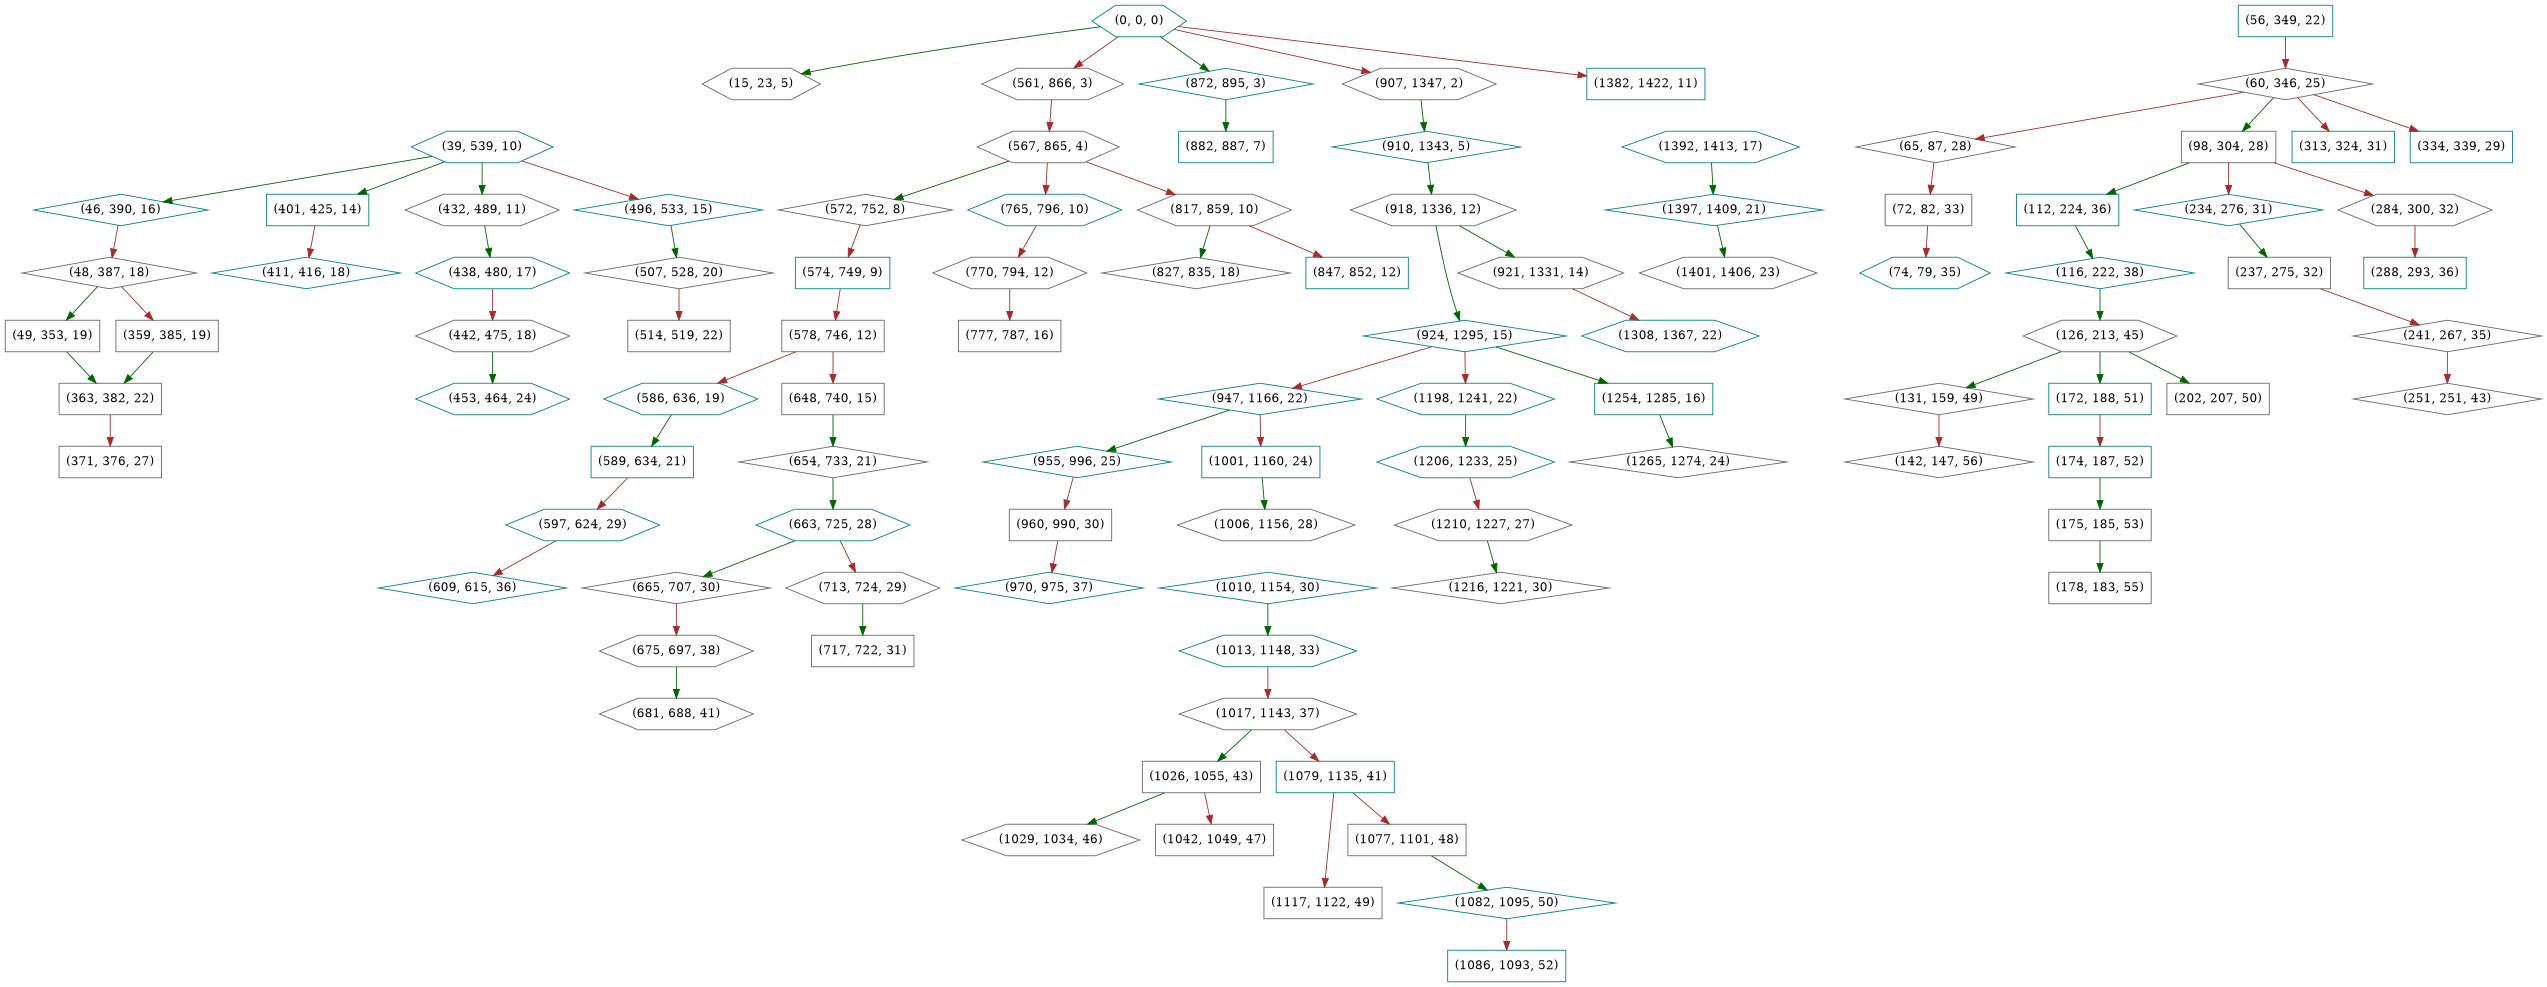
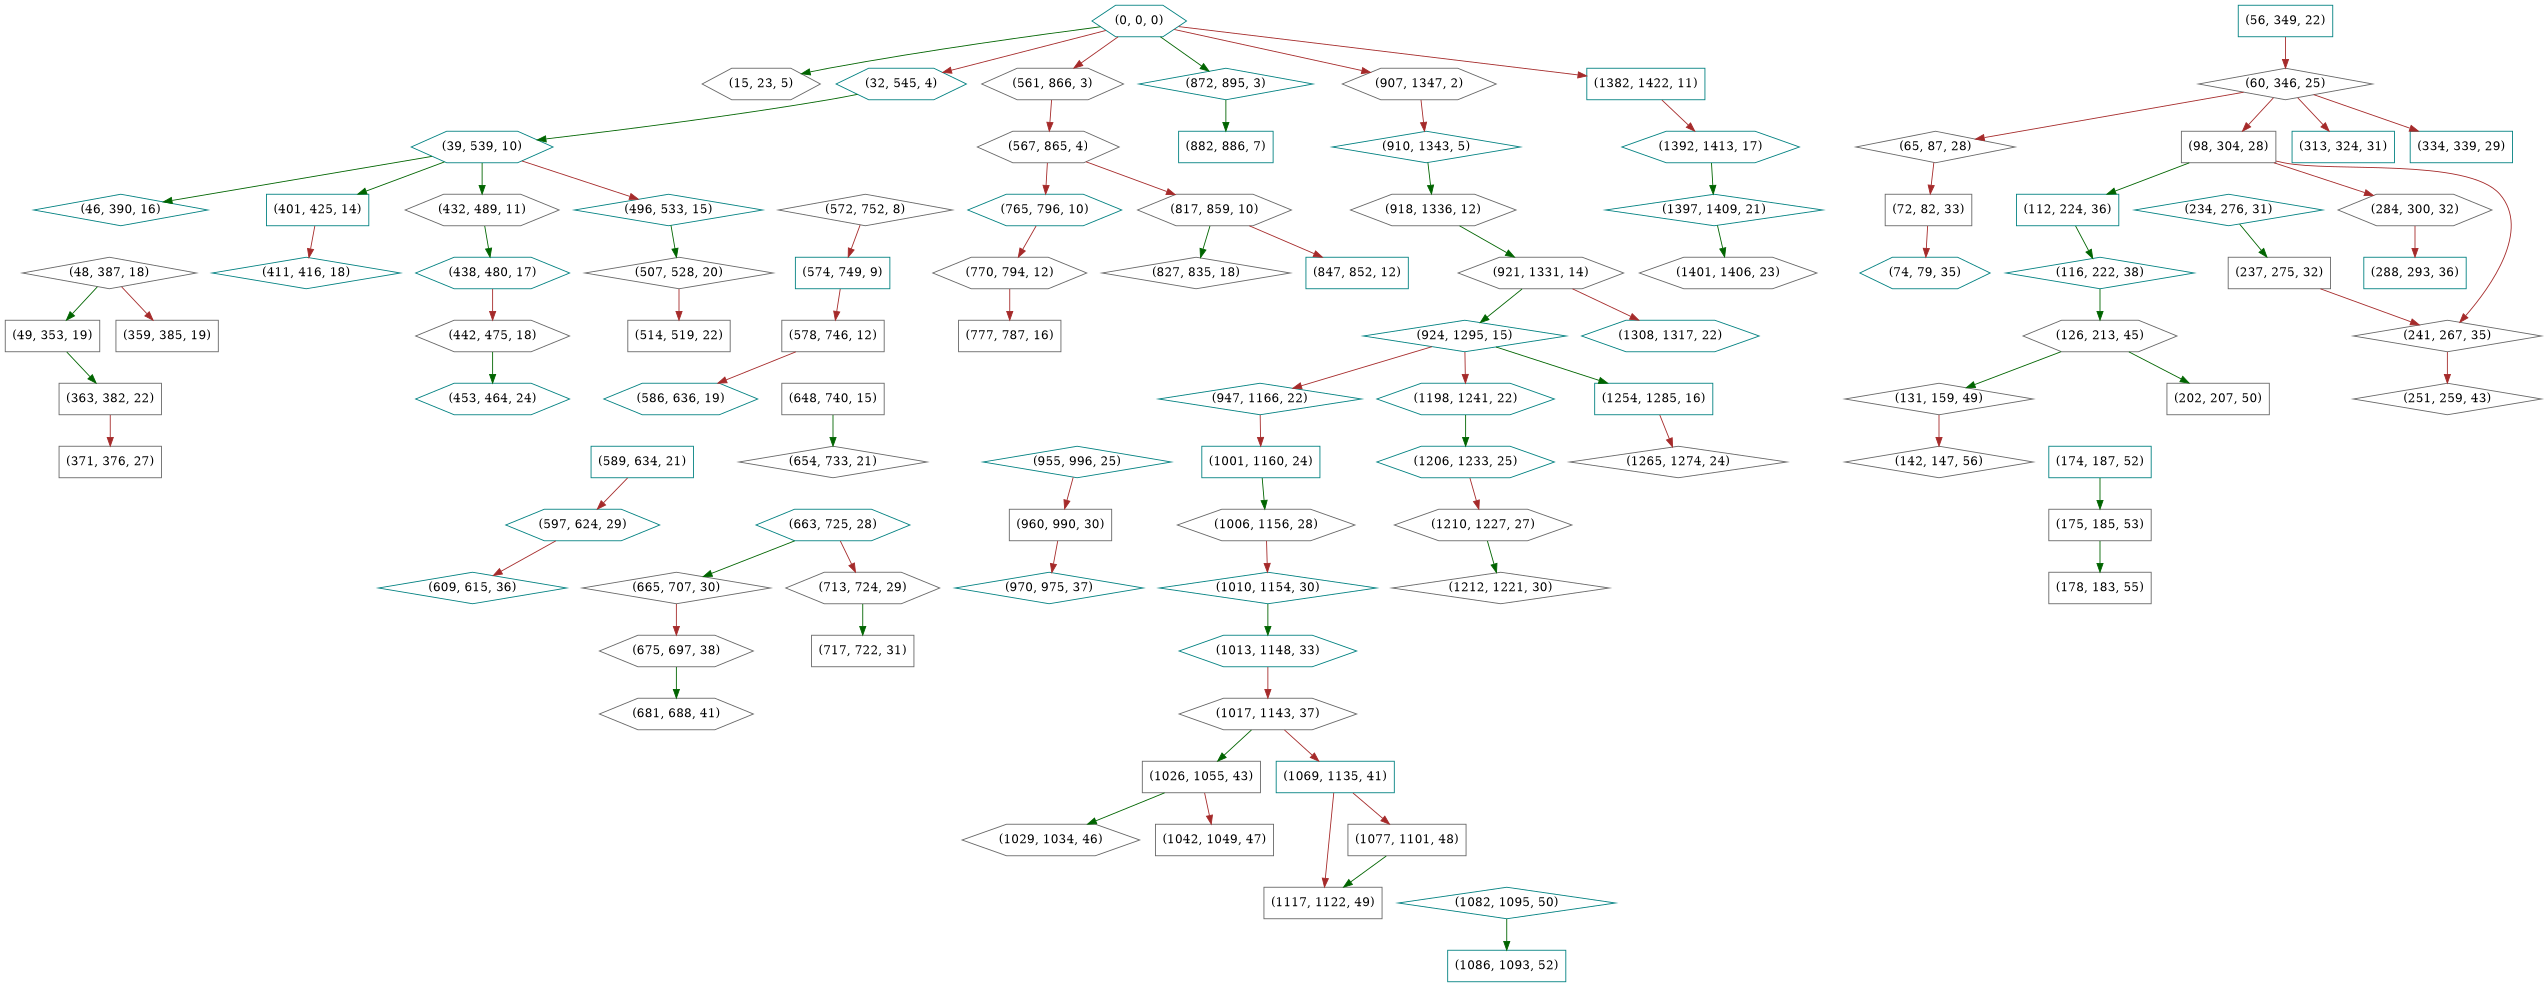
node "(32, 545, 4)": added
edge "(907, 1347, 2)" -> "(910, 1343, 5)": color darkgreen -> brown
edge "(60, 346, 25)" -> "(98, 304, 28)": color darkgreen -> brown
edge "(1382, 1422, 11)" -> "(1392, 1413, 17)": added
node "(882, 887, 7)": label "(882, 887, 7)" -> "(882, 886, 7)"
edge "(98, 304, 28)" -> "(234, 276, 31)": now "(98, 304, 28)" -> "(241, 267, 35)"
edge "(567, 865, 4)" -> "(572, 752, 8)": removed
edge "(46, 390, 16)" -> "(48, 387, 18)": removed
edge "(918, 1336, 12)" -> "(924, 1295, 15)": now "(921, 1331, 14)" -> "(924, 1295, 15)"
node "(1308, 1367, 22)": label "(1308, 1367, 22)" -> "(1308, 1317, 22)"
edge "(578, 746, 12)" -> "(648, 740, 15)": removed
edge "(359, 385, 19)" -> "(363, 382, 22)": removed
node "(172, 188, 51)": removed
node "(251, 251, 43)": label "(251, 251, 43)" -> "(251, 259, 43)"
edge "(586, 636, 19)" -> "(589, 634, 21)": removed
edge "(1254, 1285, 16)" -> "(1265, 1274, 24)": color darkgreen -> brown
edge "(947, 1166, 22)" -> "(955, 996, 25)": removed
edge "(654, 733, 21)" -> "(663, 725, 28)": removed
edge "(1006, 1156, 28)" -> "(1010, 1154, 30)": added
node "(1216, 1221, 30)": label "(1216, 1221, 30)" -> "(1212, 1221, 30)"
node "(1079, 1135, 41)": label "(1079, 1135, 41)" -> "(1069, 1135, 41)"
edge "(1077, 1101, 48)" -> "(1082, 1095, 50)": now "(1077, 1101, 48)" -> "(1117, 1122, 49)"
edge "(1082, 1095, 50)" -> "(1086, 1093, 52)": color brown -> darkgreen
